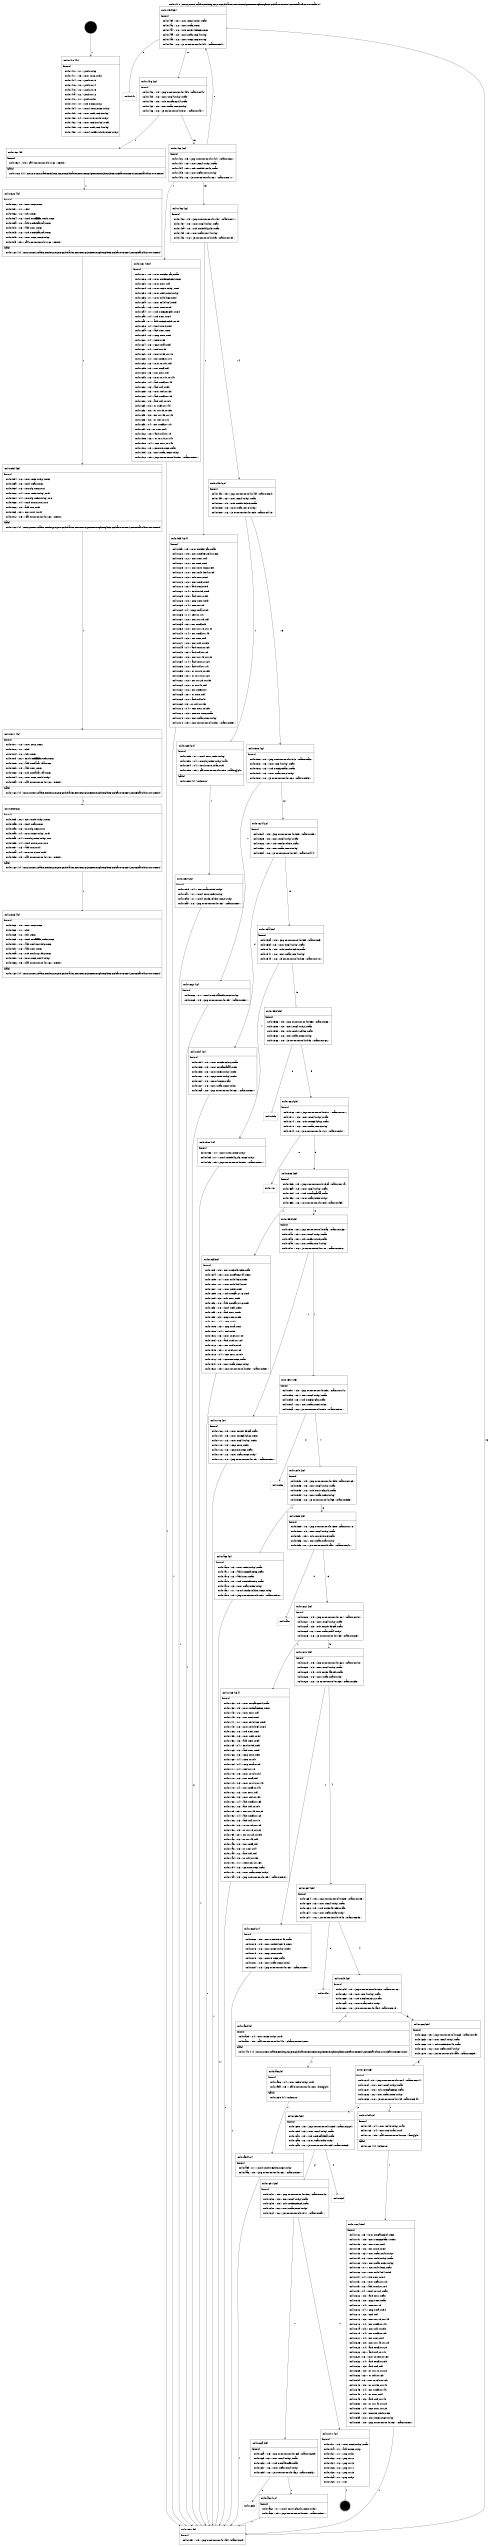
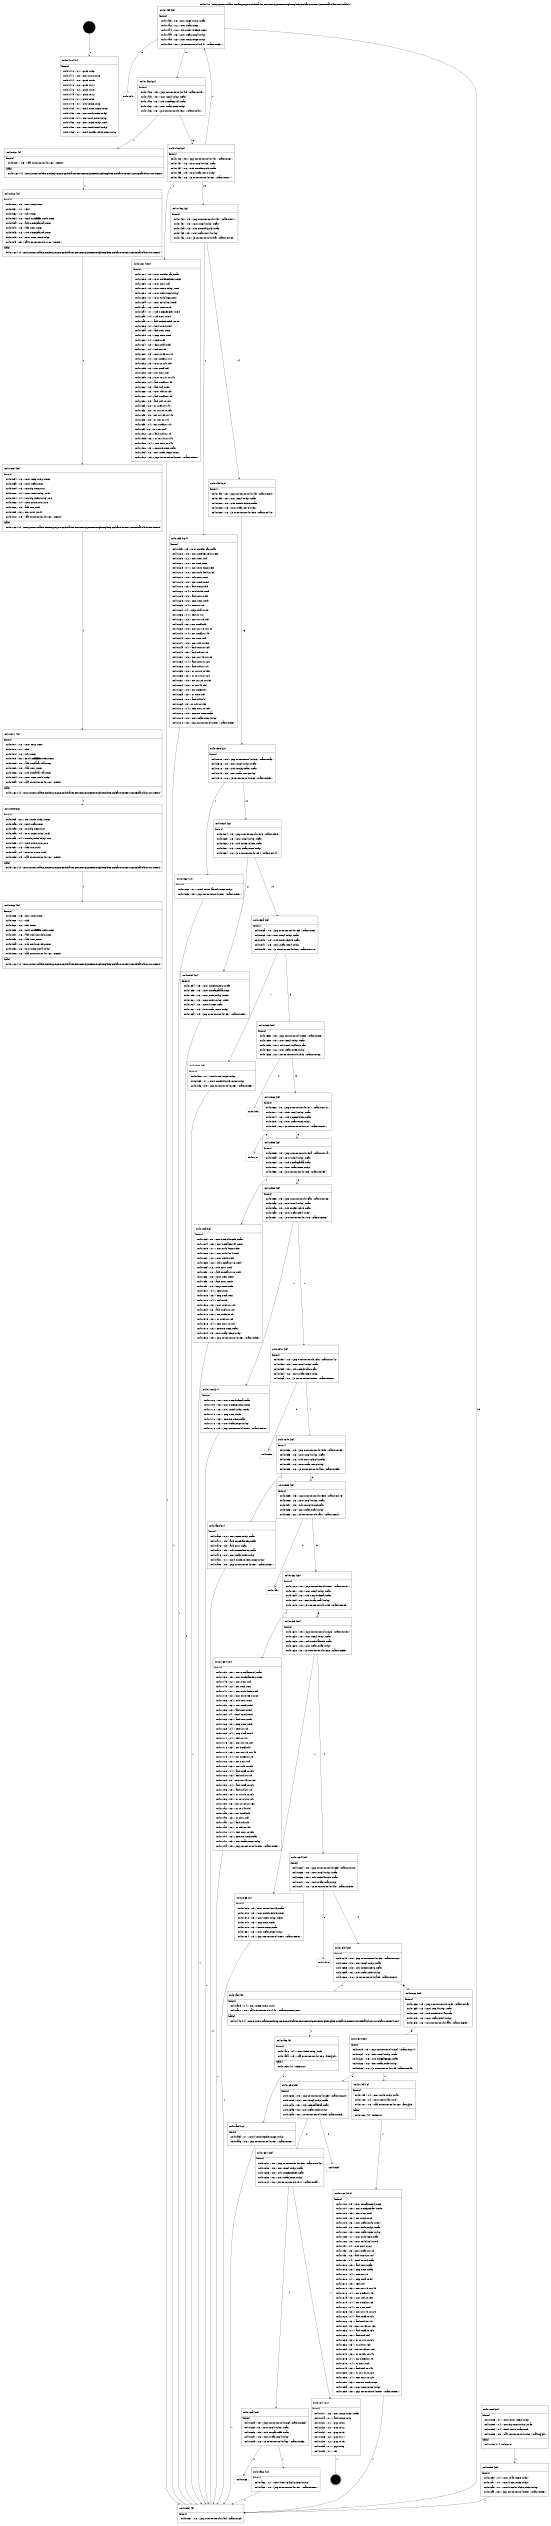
edge "0x4014f8 [22]" -> "0x401889 [20]": removed, label "1"
edge "0x40189d [23]" -> "0x401e57 [5]": arrowhead tee -> vee
